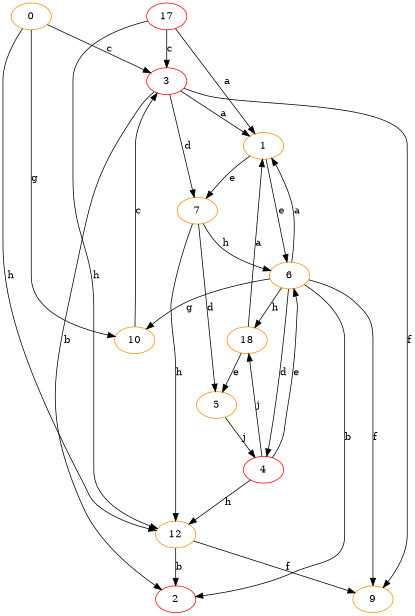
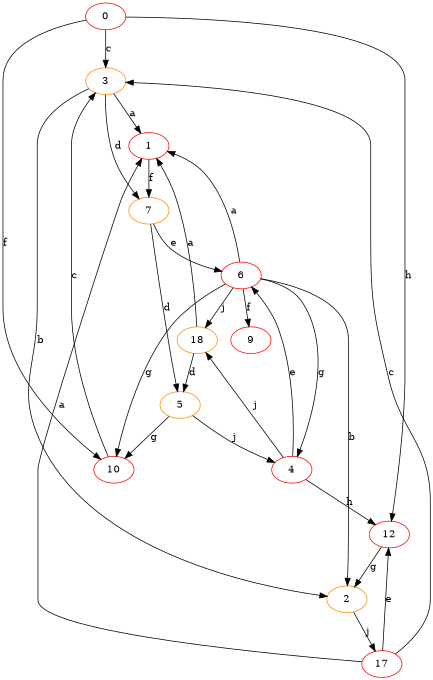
node "0": color darkorange -> red
node "3": color red -> darkorange
node "1": color darkorange -> red
edge "0" -> "10": label "g" -> "f"
edge "1" -> "7": label "e" -> "f"
edge "1" -> "6": removed, label "e"
edge "7" -> "6": label "h" -> "e"
edge "3" -> "9": removed, label "f"
edge "17" -> "12": label "h" -> "e"
node "6": color darkorange -> red
edge "6" -> "18": label "h" -> "j"
node "10": color darkorange -> red
edge "7" -> "12": removed, label "h"
edge "18" -> "5": label "e" -> "d"
edge "6" -> "4": label "d" -> "g"
edge "5" -> "10": added, label "g"
node "12": color darkorange -> red
edge "12" -> "9": removed, label "f"
edge "12" -> "2": label "b" -> "g"
node "2": color red -> darkorange
node "9": color darkorange -> red
edge "2" -> "17": added, label "j"
